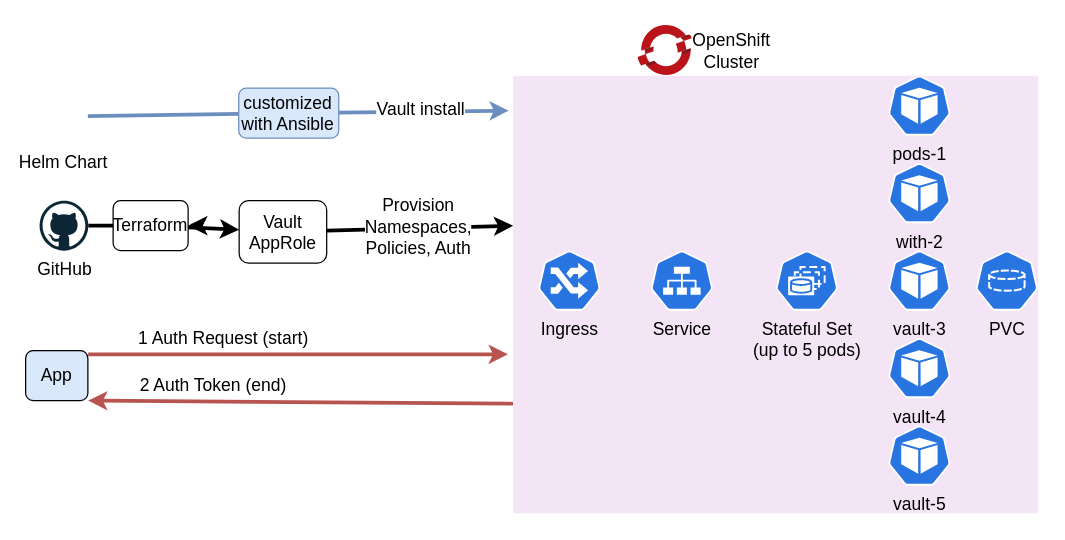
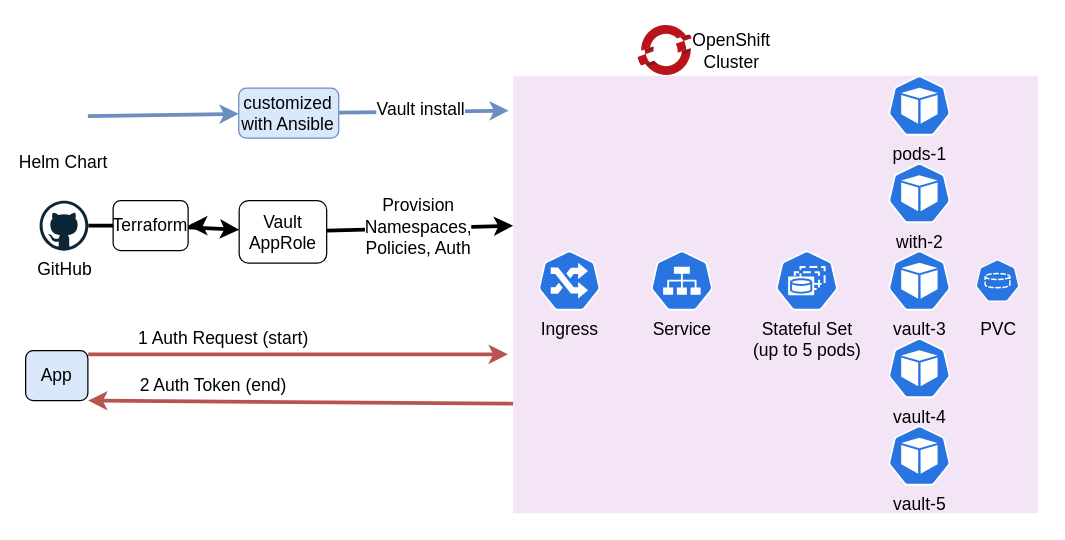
edge "customized with Ansible" -- "Helm Chart": arrowhead none -> classic
node "PVC": size 63x60 -> 44x60
